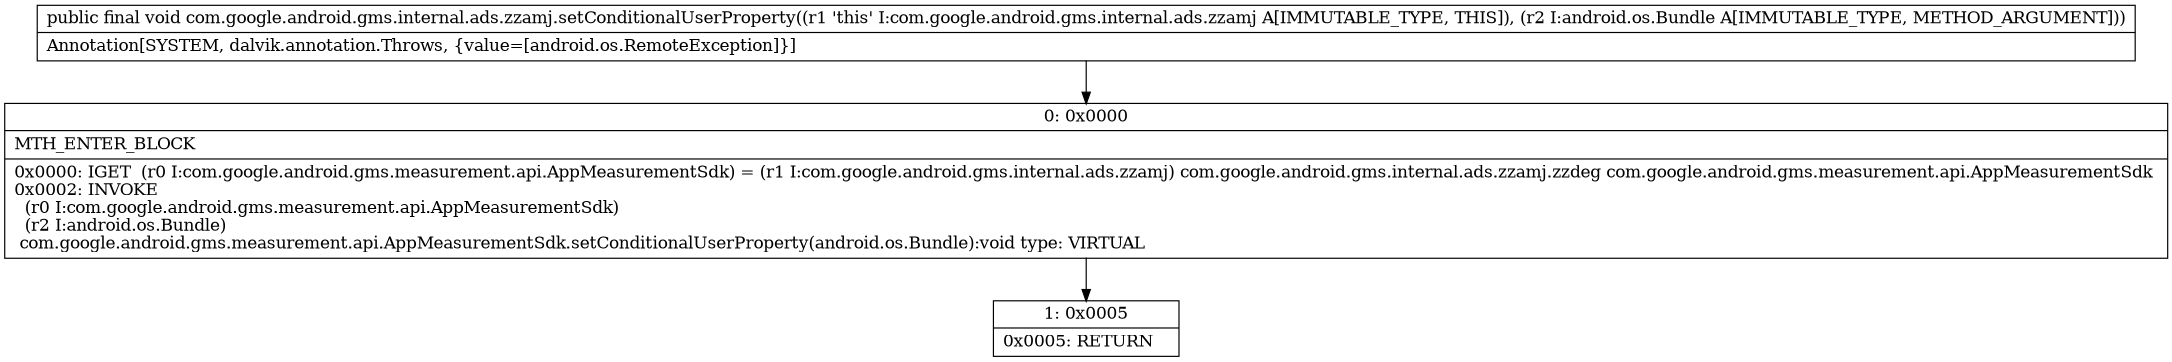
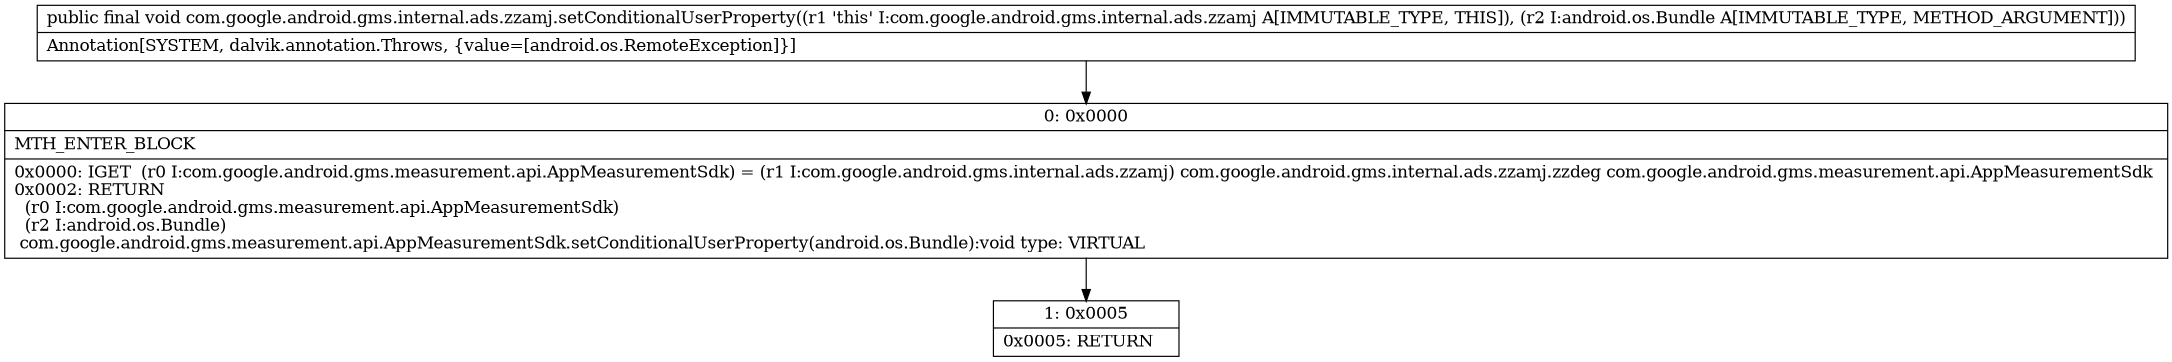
node "0: 0x0000": text "0x0002: INVOKE" -> "0x0002: RETURN"
